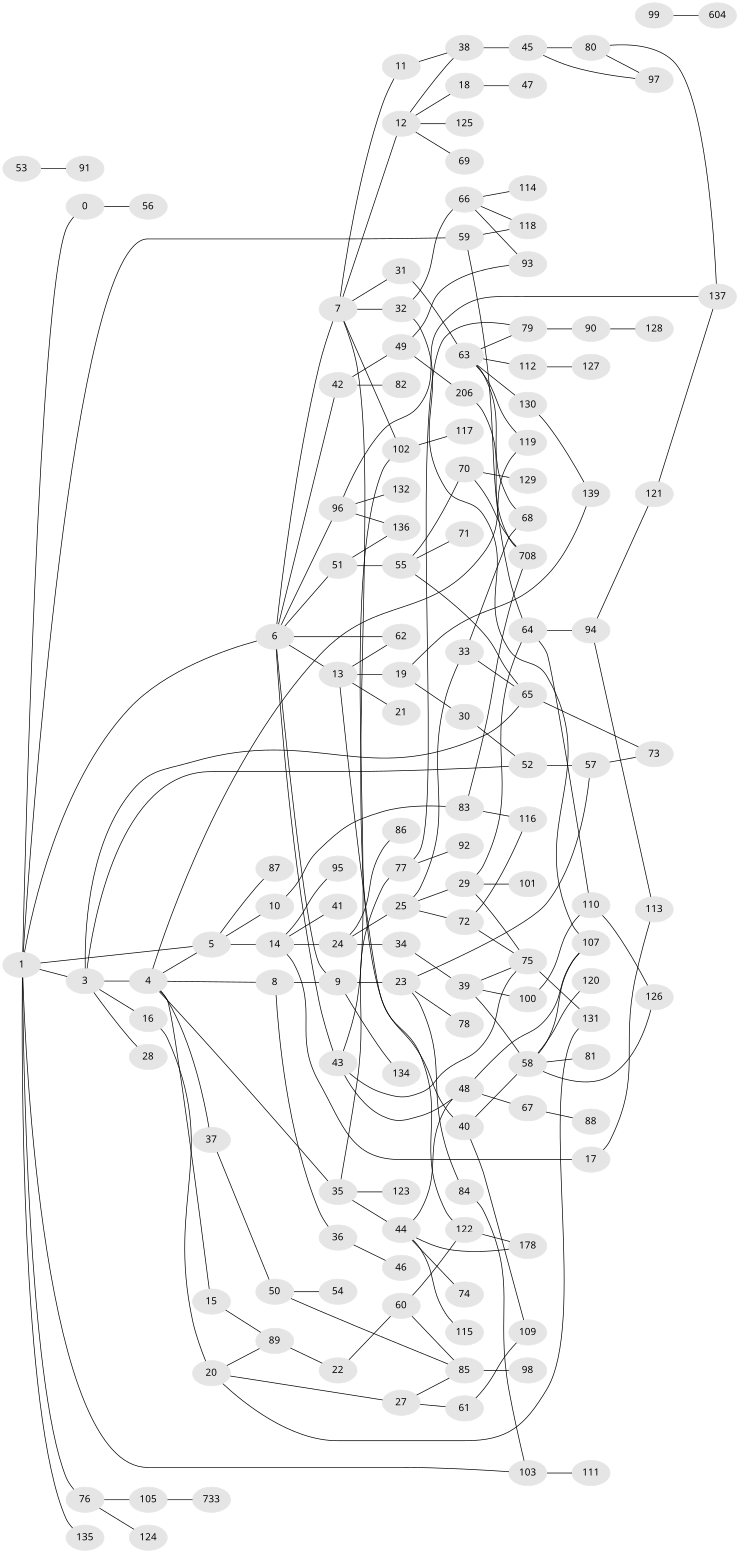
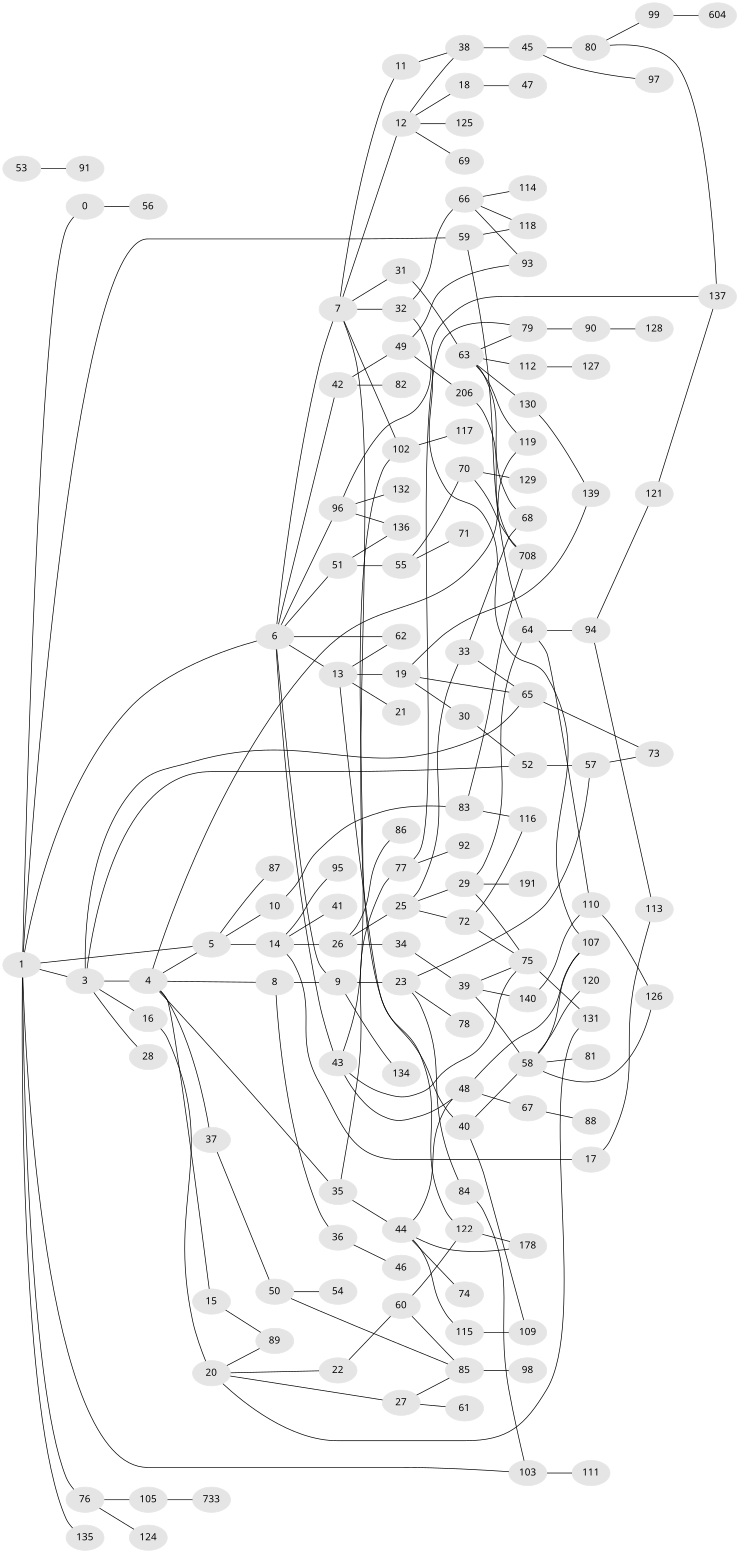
edge "80" -- "97": now "80" -- "99"
edge "55" -- "65": now "19" -- "65"
node "101": label "101" -> "191"
node "24": label "24" -> "26"
node "100": label "100" -> "140"
node "123": removed
edge "89" -- "22": now "20" -- "22"
edge "109" -- "61": now "109" -- "115"
